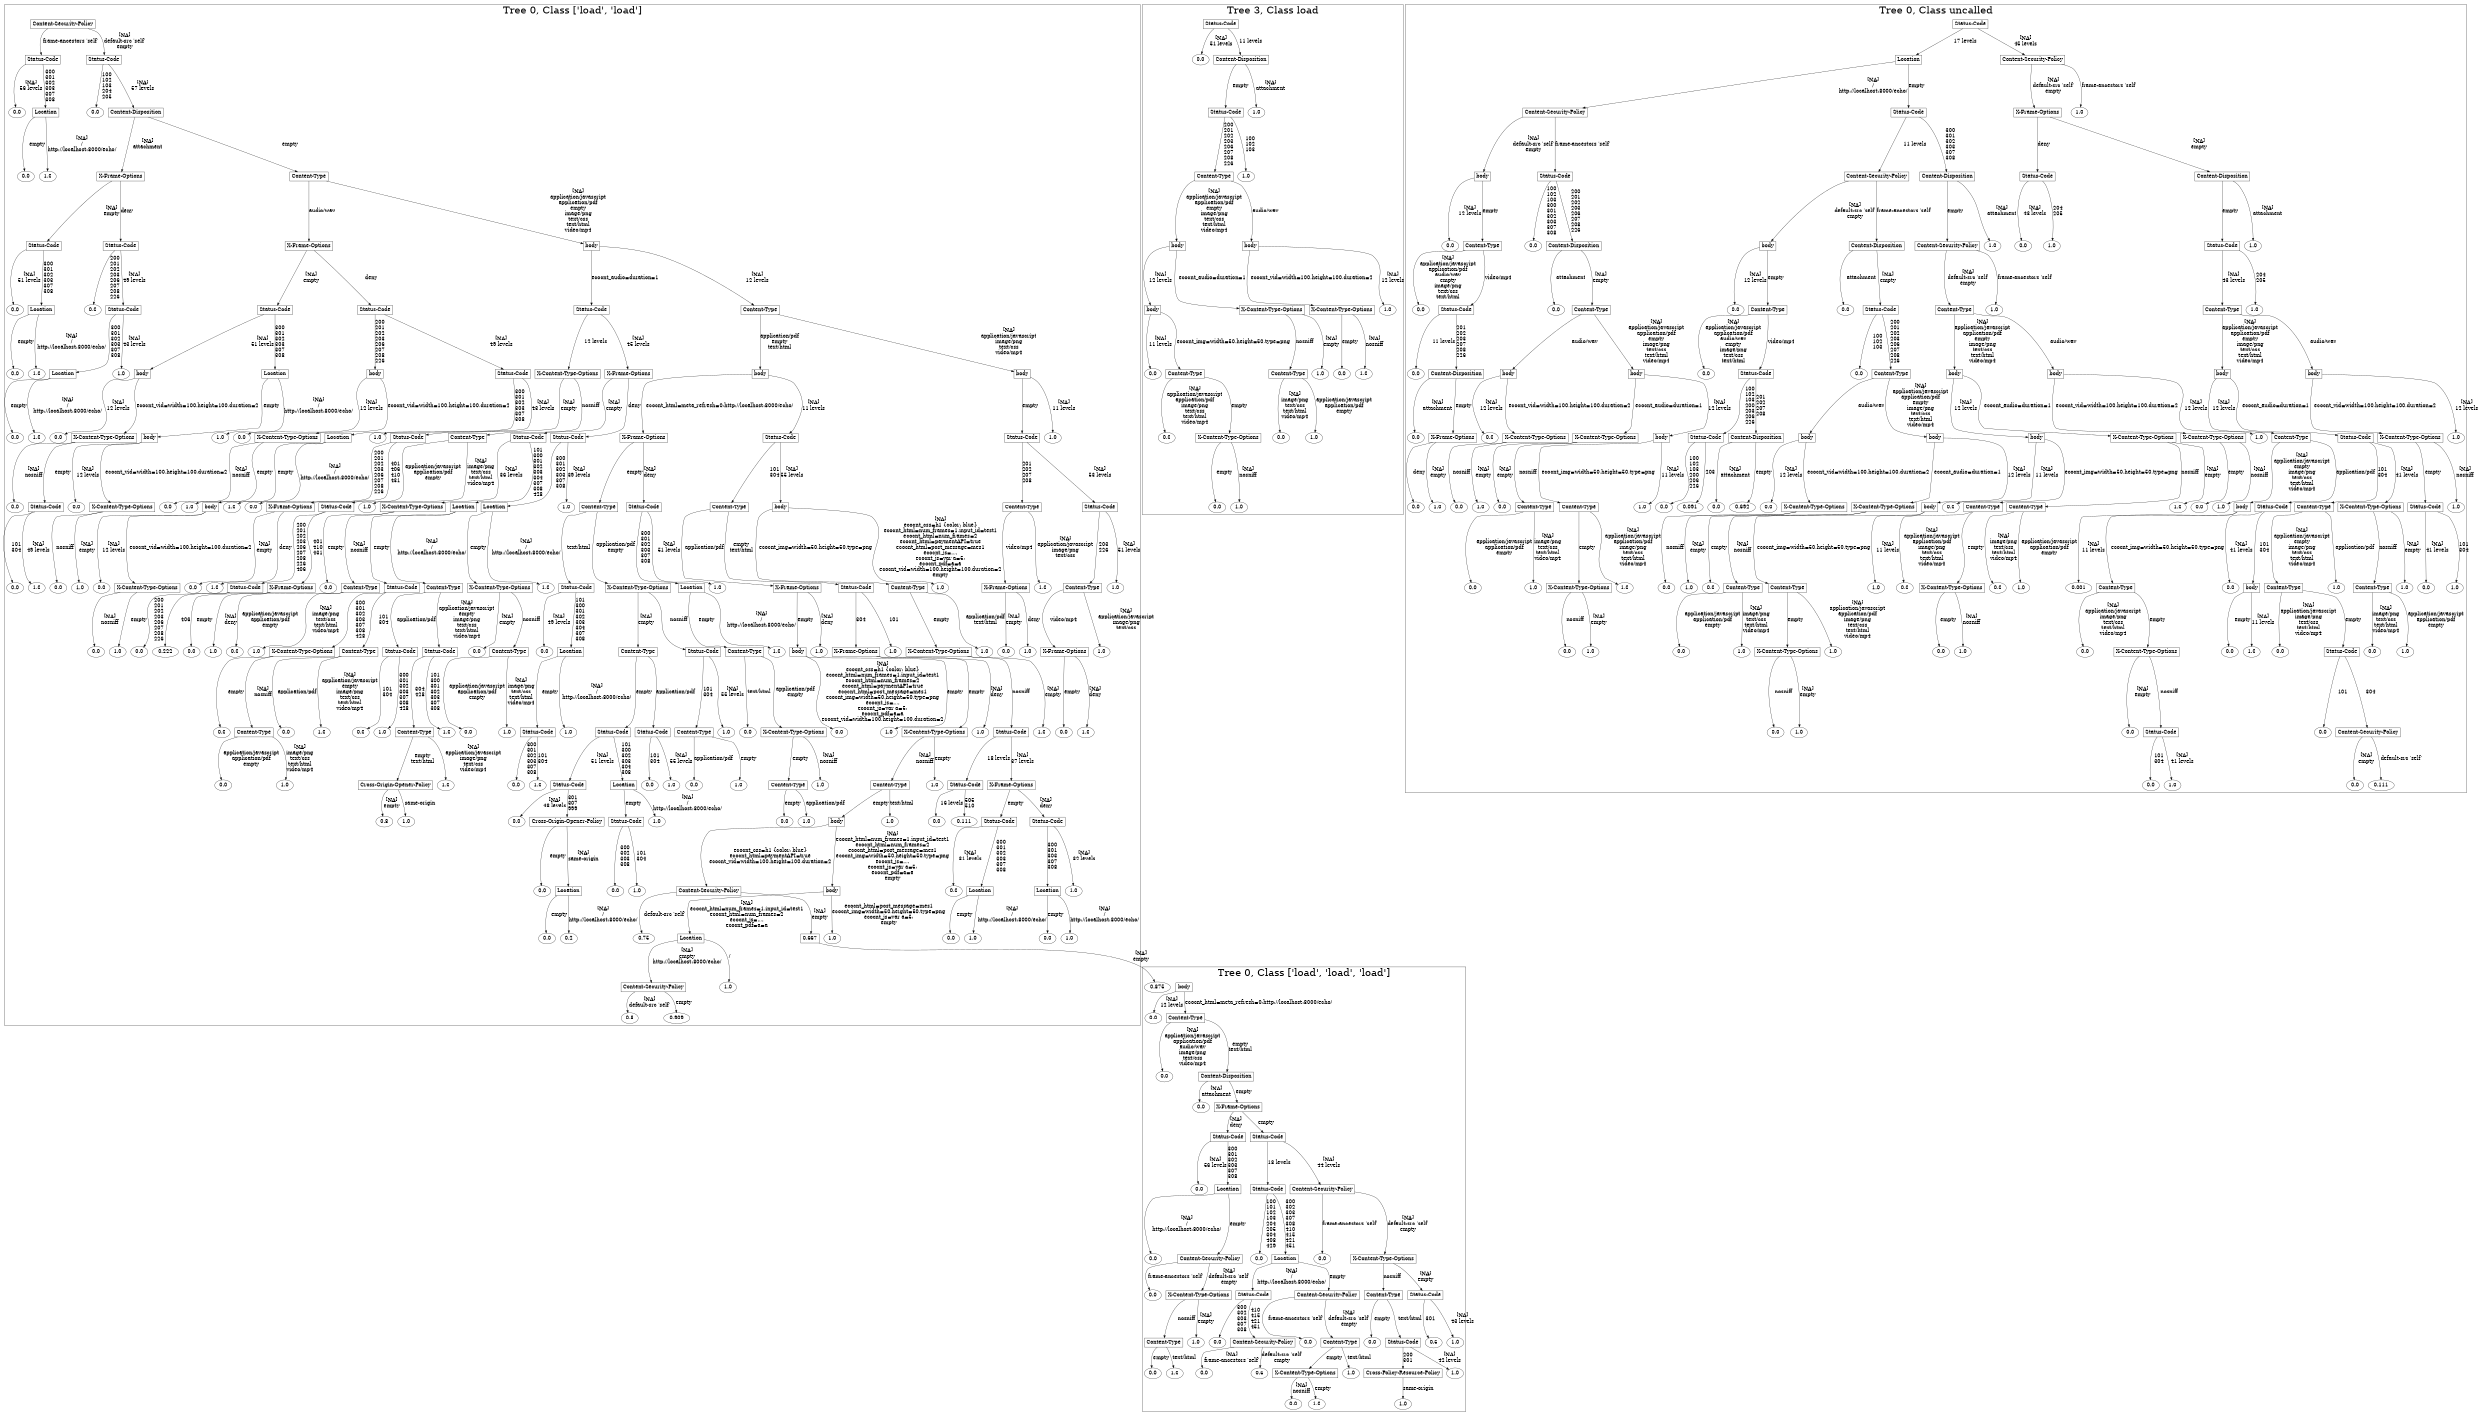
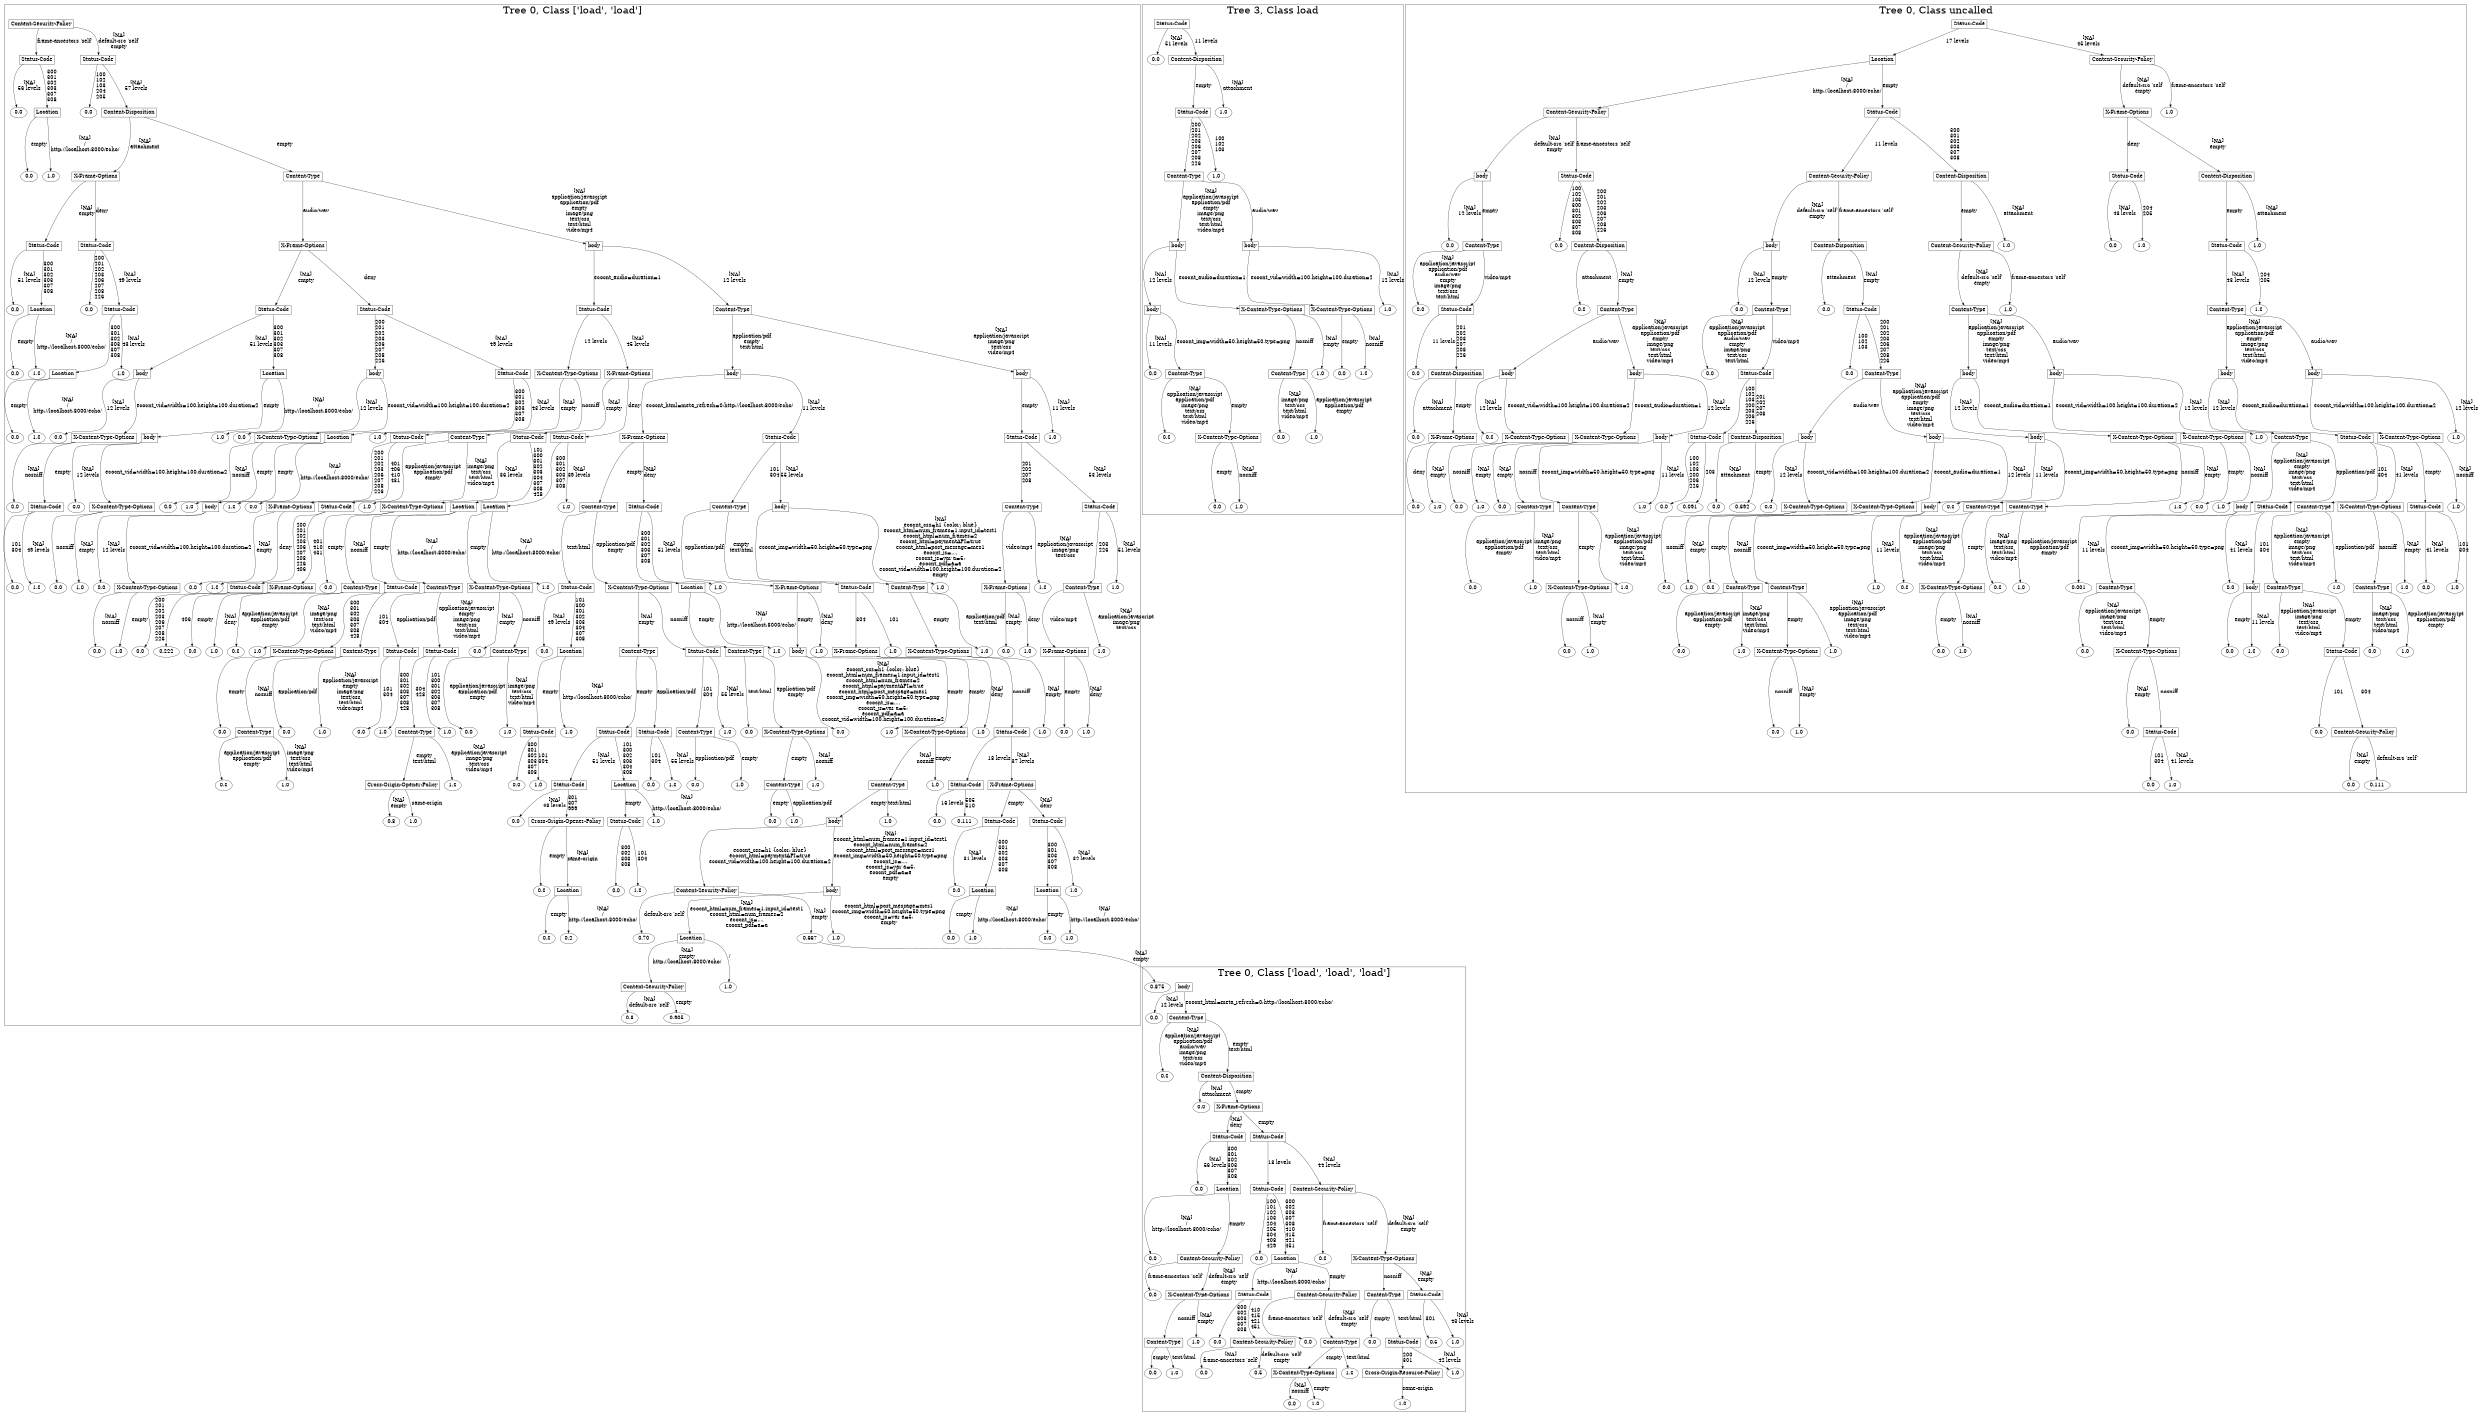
node "0.75": label "0.75" -> "0.70"
node "0.667": shape box -> ellipse
node "0.909": label "0.909" -> "0.905"
node "Cross-Policy-Resource-Policy": label "Cross-Policy-Resource-Policy" -> "Cross-Origin-Resource-Policy"
